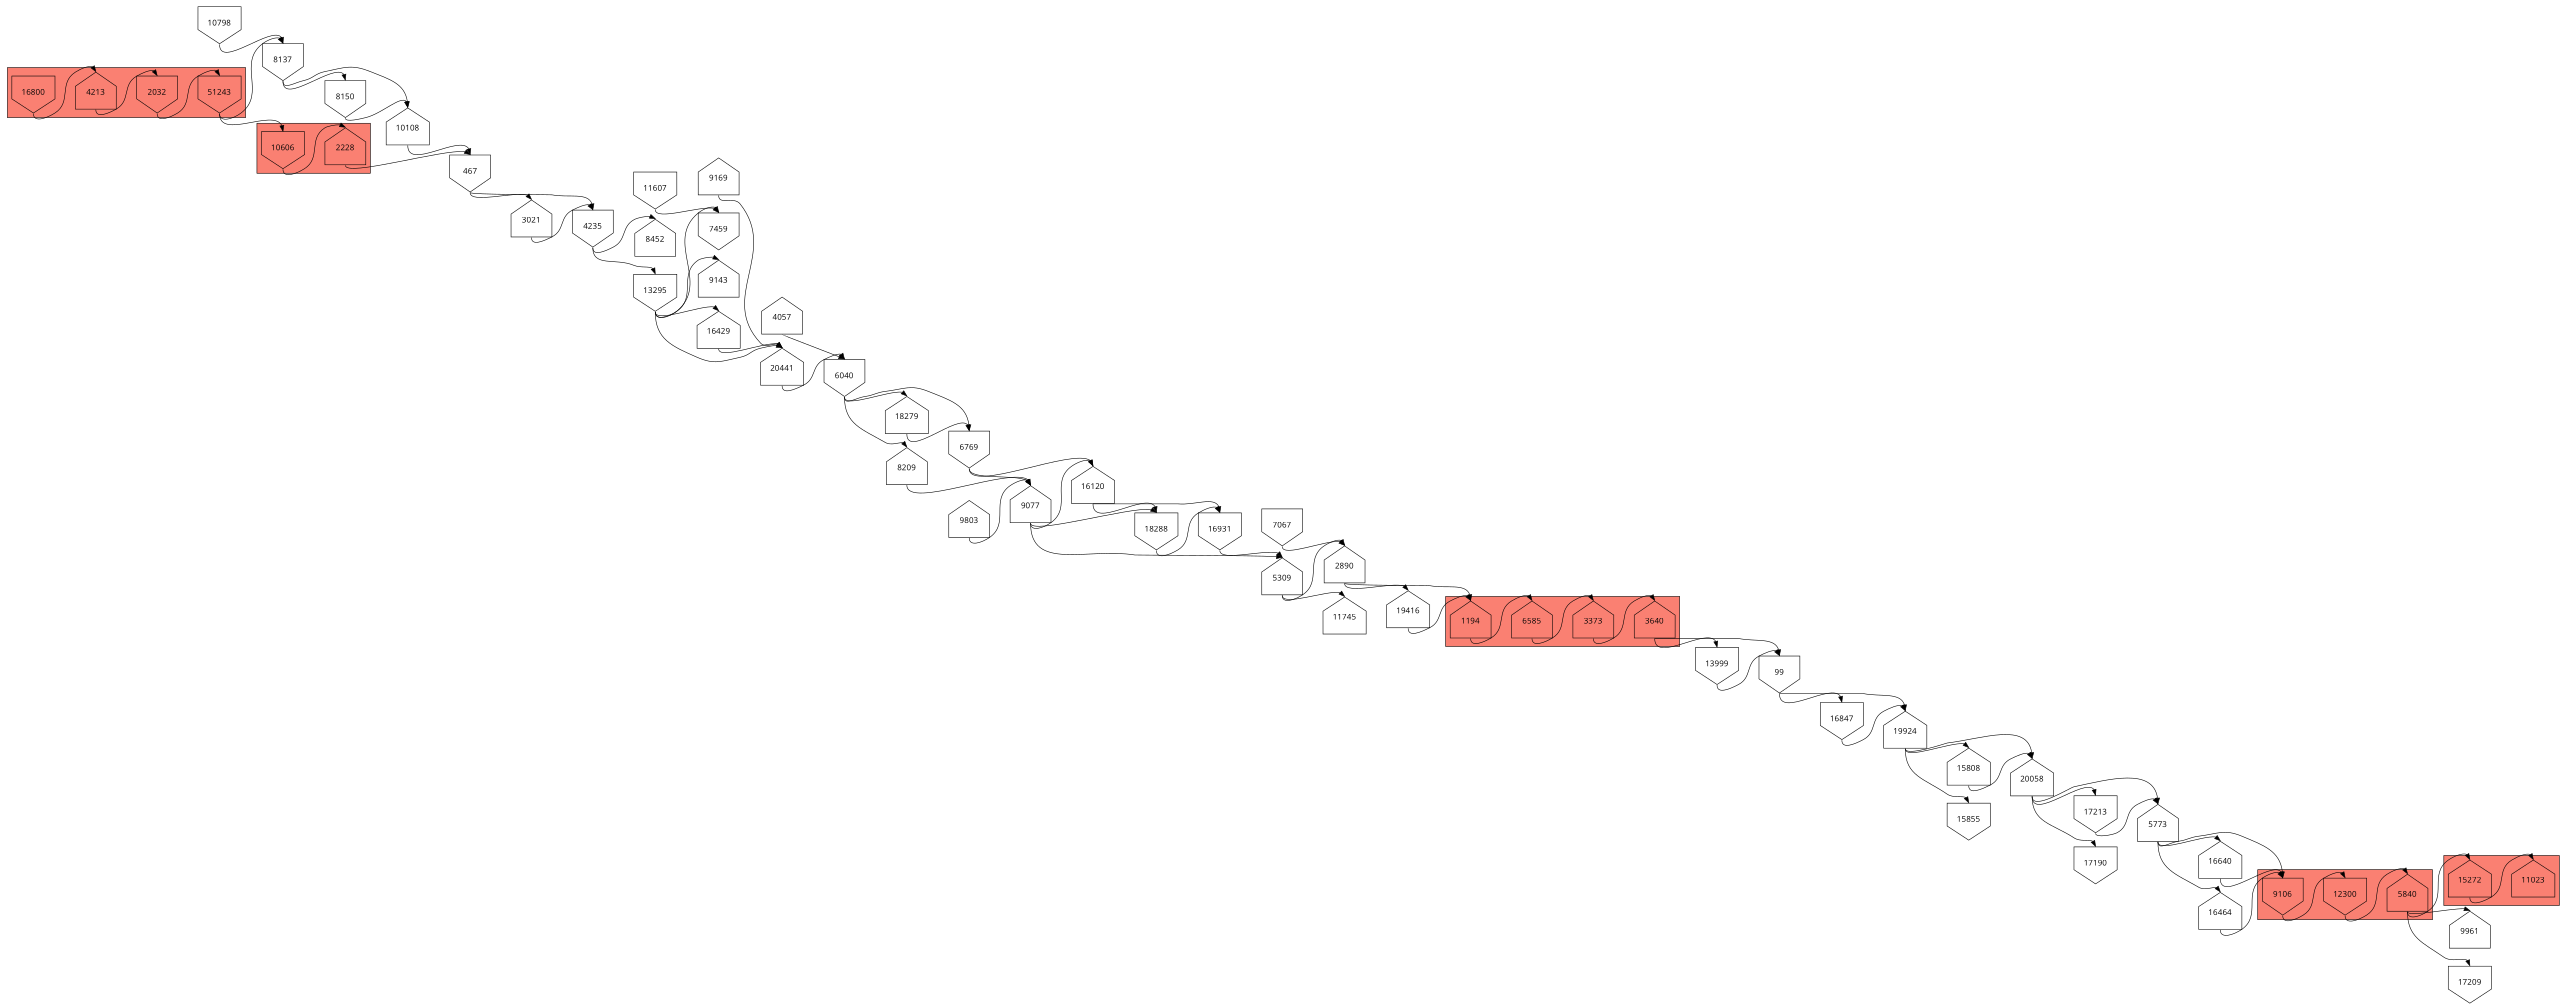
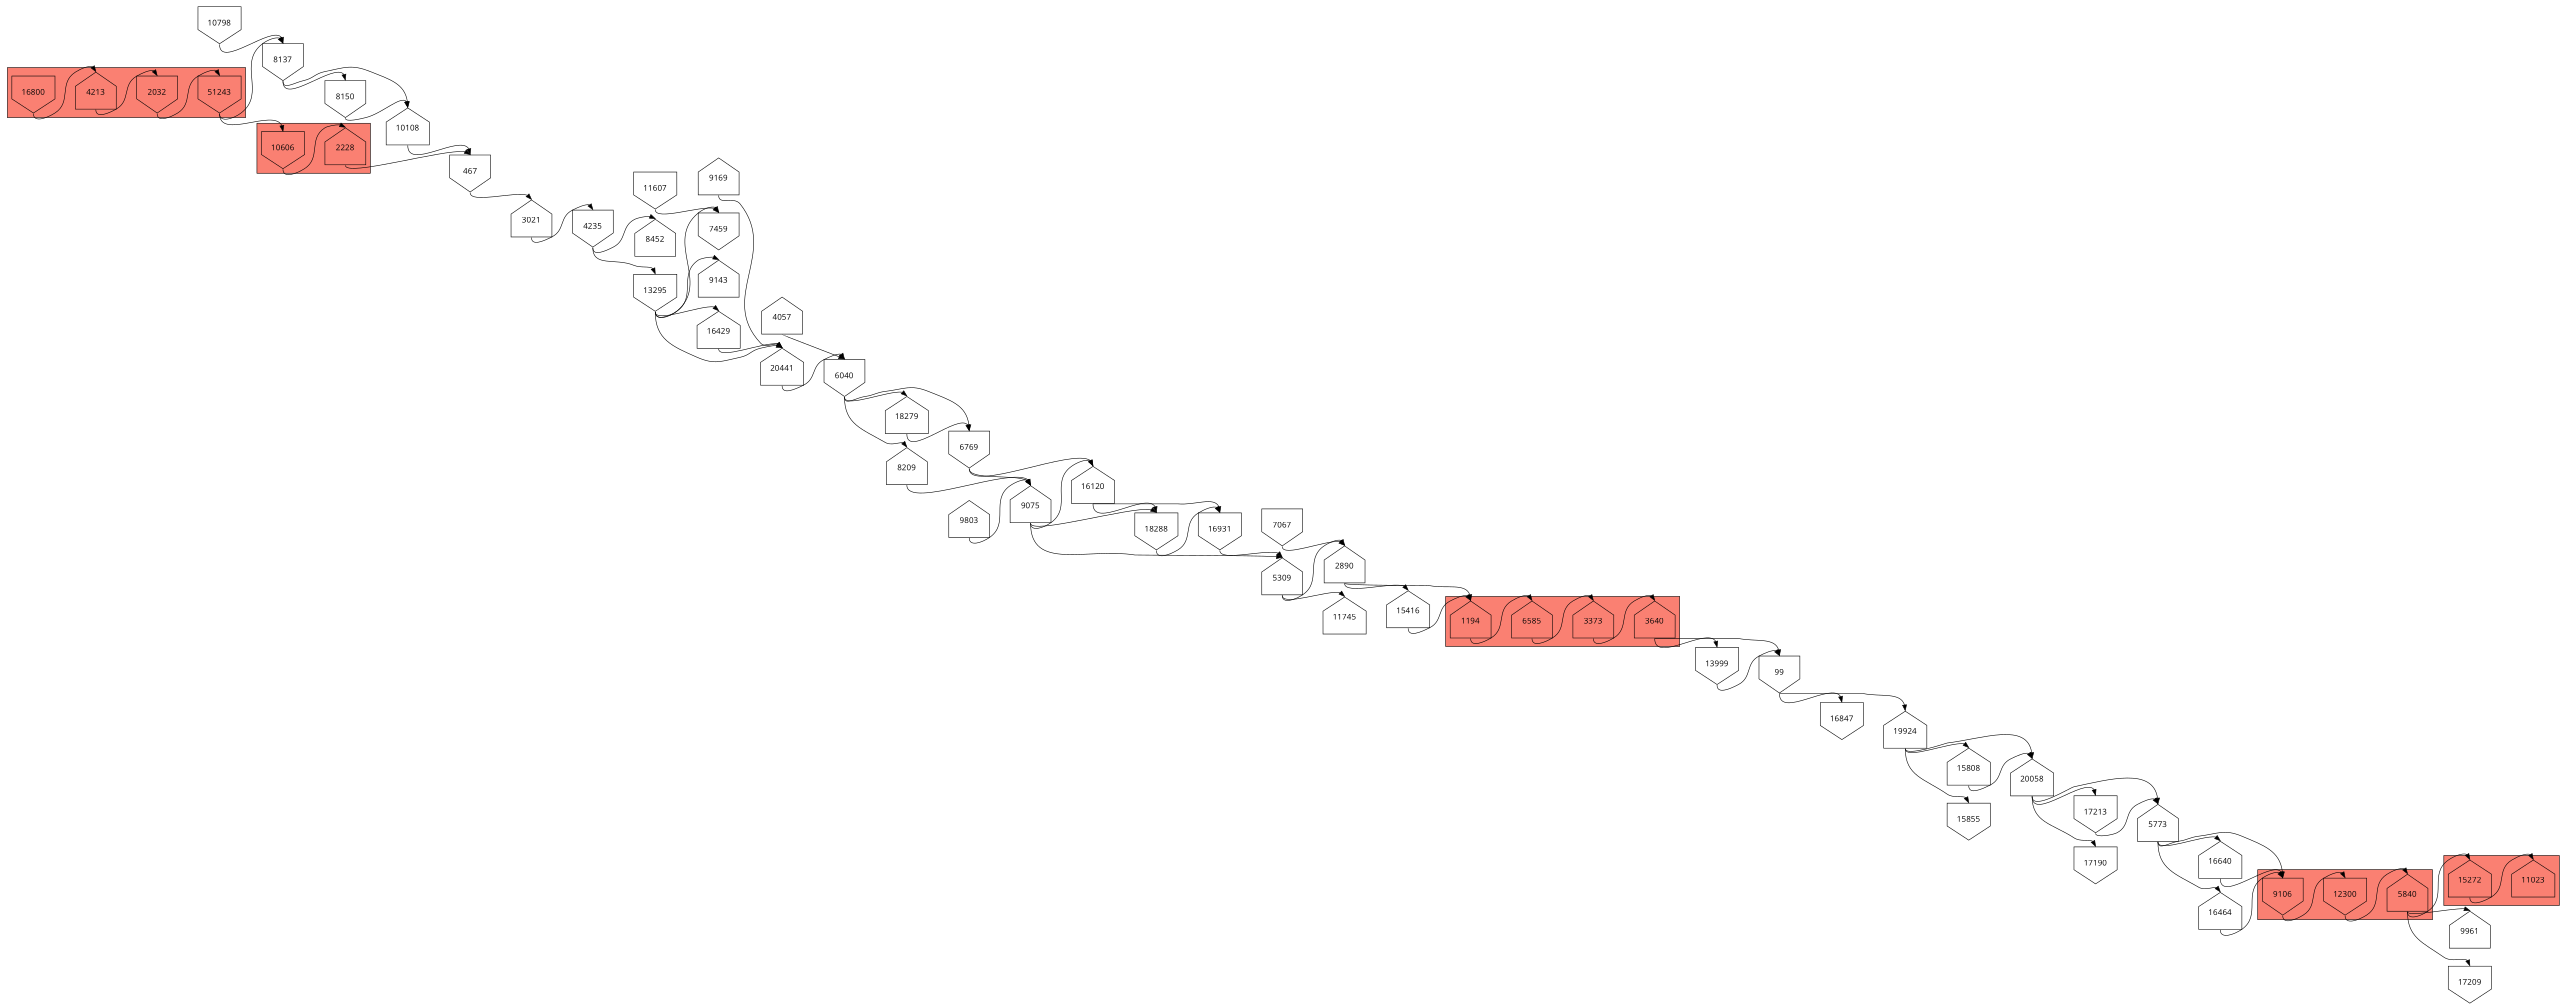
edge "467" -> "4235": removed
node "9077": label "9077" -> "9075"
node "19416": label "19416" -> "15416"
edge "16847" -> "19924": removed
